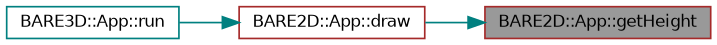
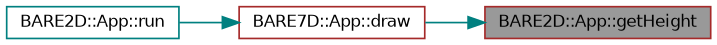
node "BARE3D::App::run": label "BARE3D::App::run" -> "BARE2D::App::run"
node "BARE2D::App::draw": label "BARE2D::App::draw" -> "BARE7D::App::draw"
